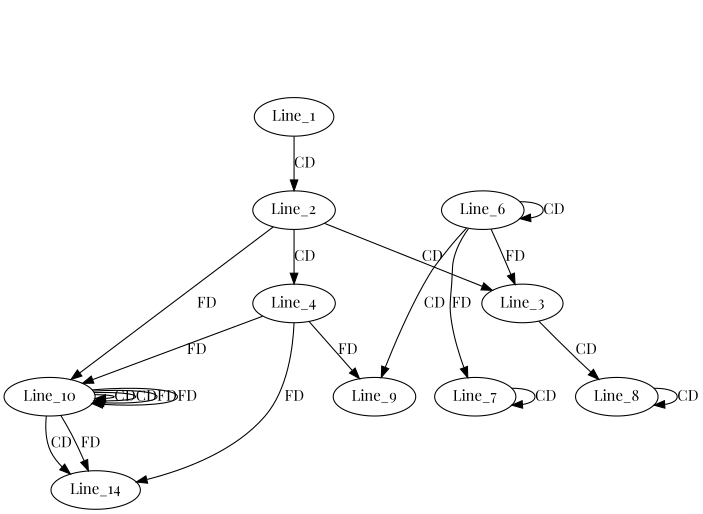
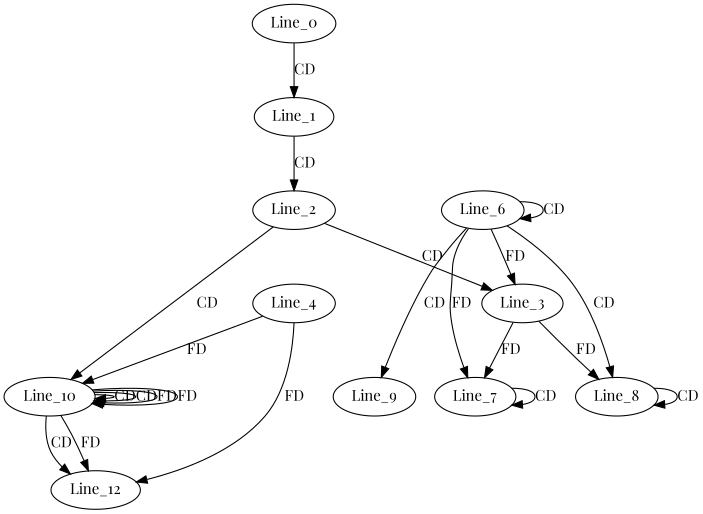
node "Line_0": added
edge "Line_2" -> "Line_4": removed, label "CD"
edge "Line_6" -> "Line_8": added, label "CD"
edge "Line_2" -> "Line_10": label "FD" -> "CD"
edge "Line_3" -> "Line_7": added, label "FD"
edge "Line_4" -> "Line_9": removed, label "FD"
edge "Line_3" -> "Line_8": label "CD" -> "FD"
node "Line_14": label "Line_14" -> "Line_12"
